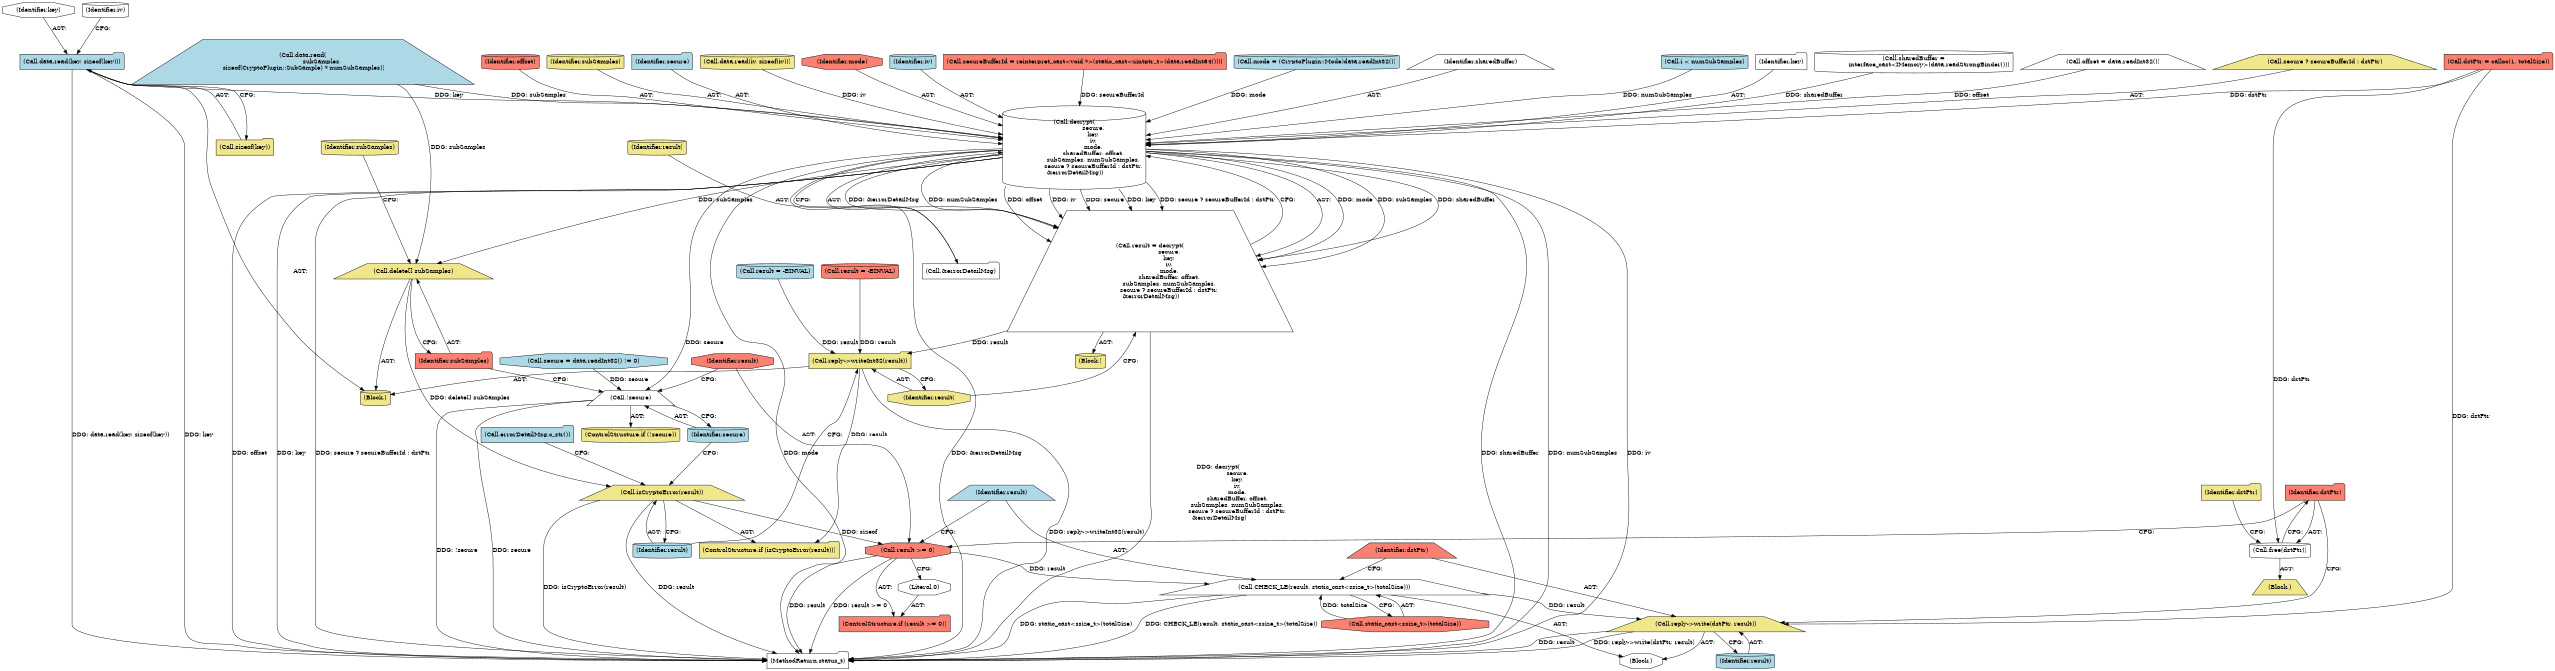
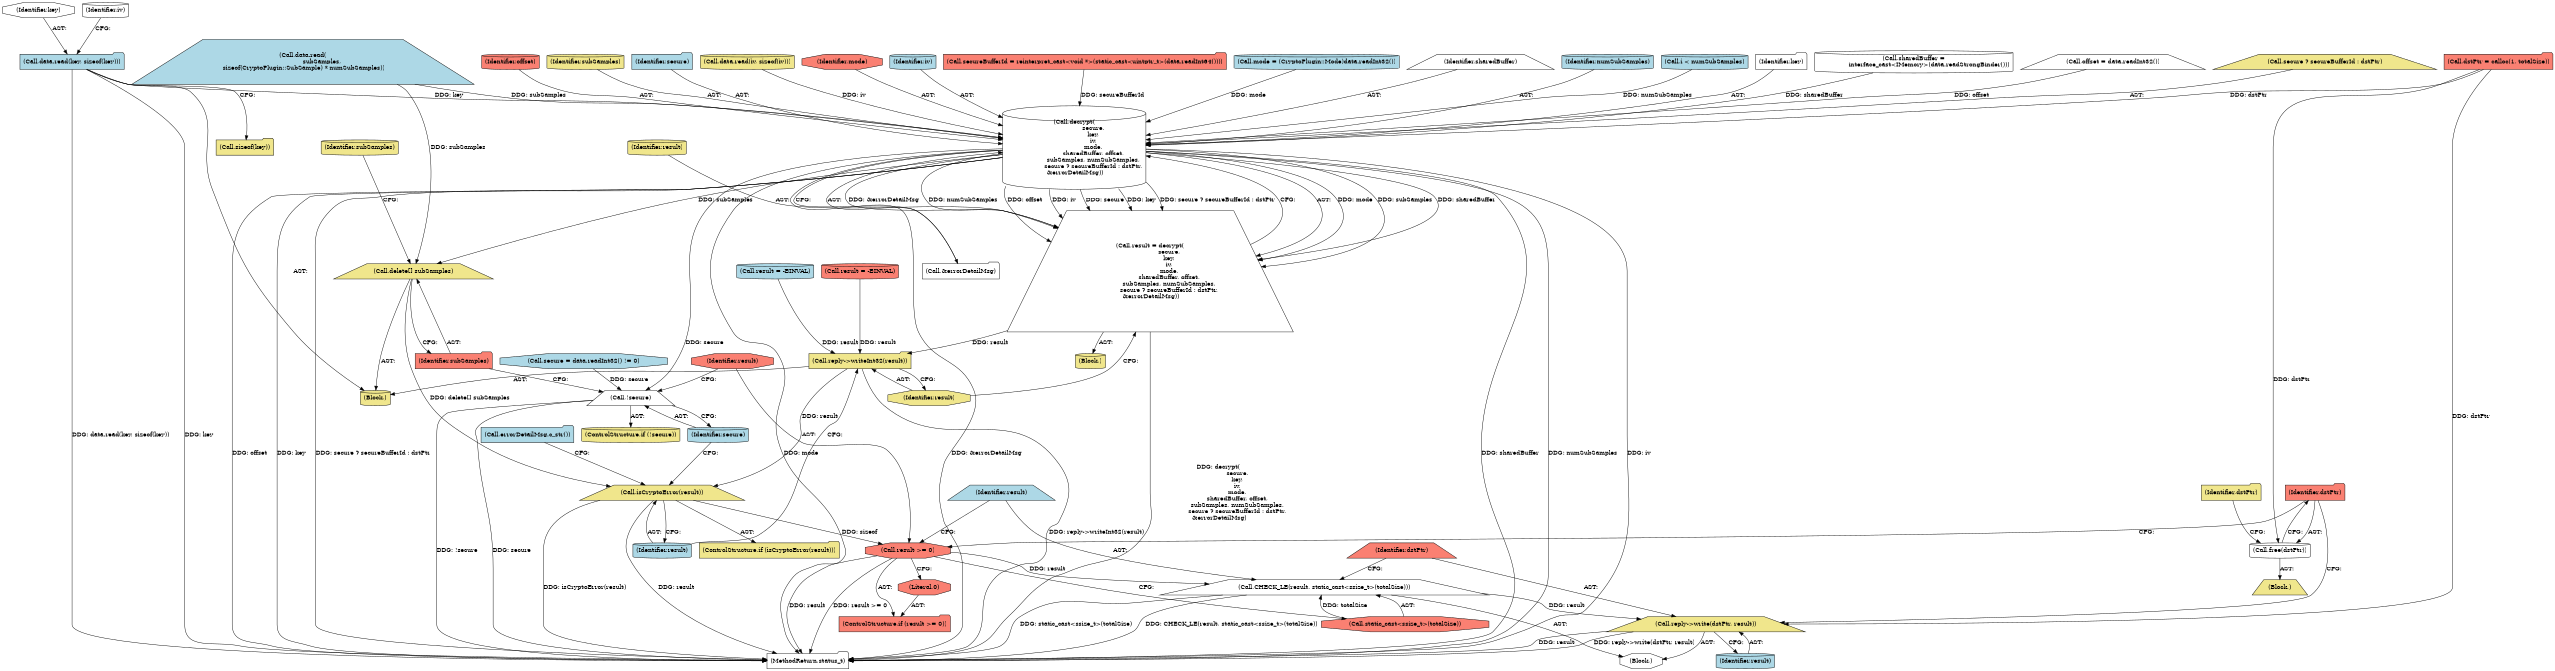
node "(Identifier,numSubSamples)": added
edge "(Call,sizeof(key))" -> "(Call,data.read(key, sizeof(key)))": removed, label "AST:"
edge "(Call,reply->writeInt32(result))" -> "(ControlStructure,if (isCryptoError(result)))": now "(Call,reply->writeInt32(result))" -> "(Call,isCryptoError(result))"
node "(Literal,0)": fillcolor white -> salmon
edge "(Call,CHECK_LE(result, static_cast<ssize_t>(totalSize)))" -> "(Call,static_cast<ssize_t>(totalSize))": now "(Call,result >= 0)" -> "(Call,static_cast<ssize_t>(totalSize))"
